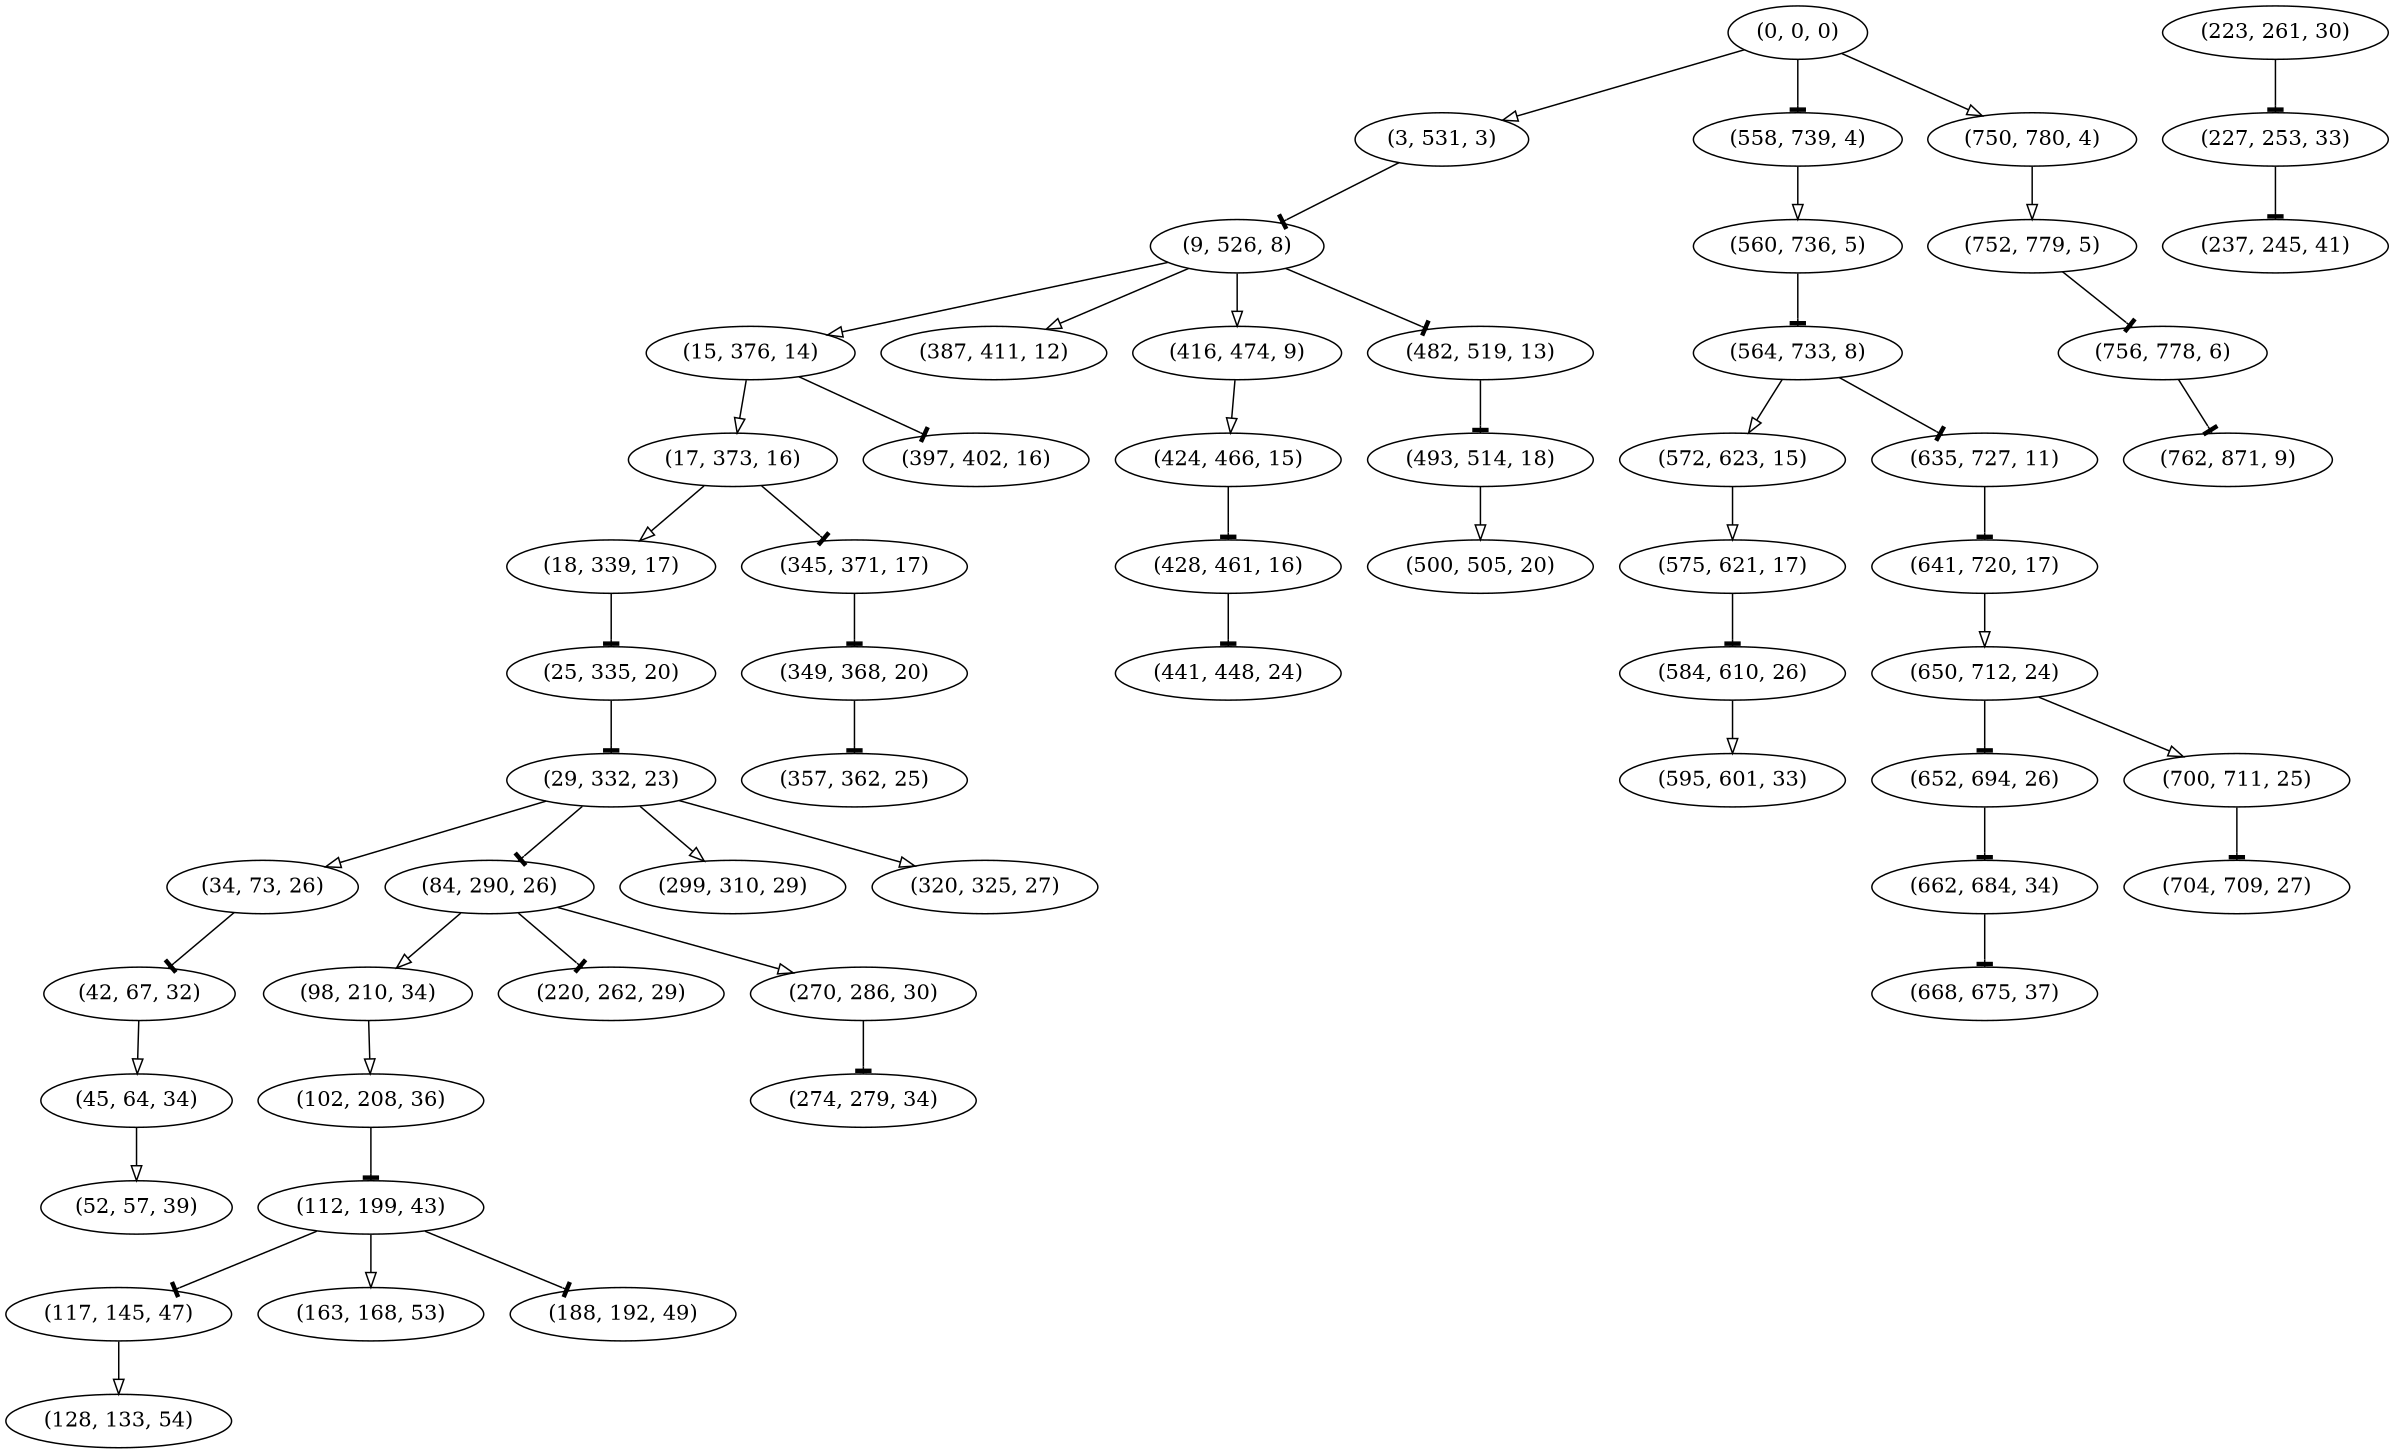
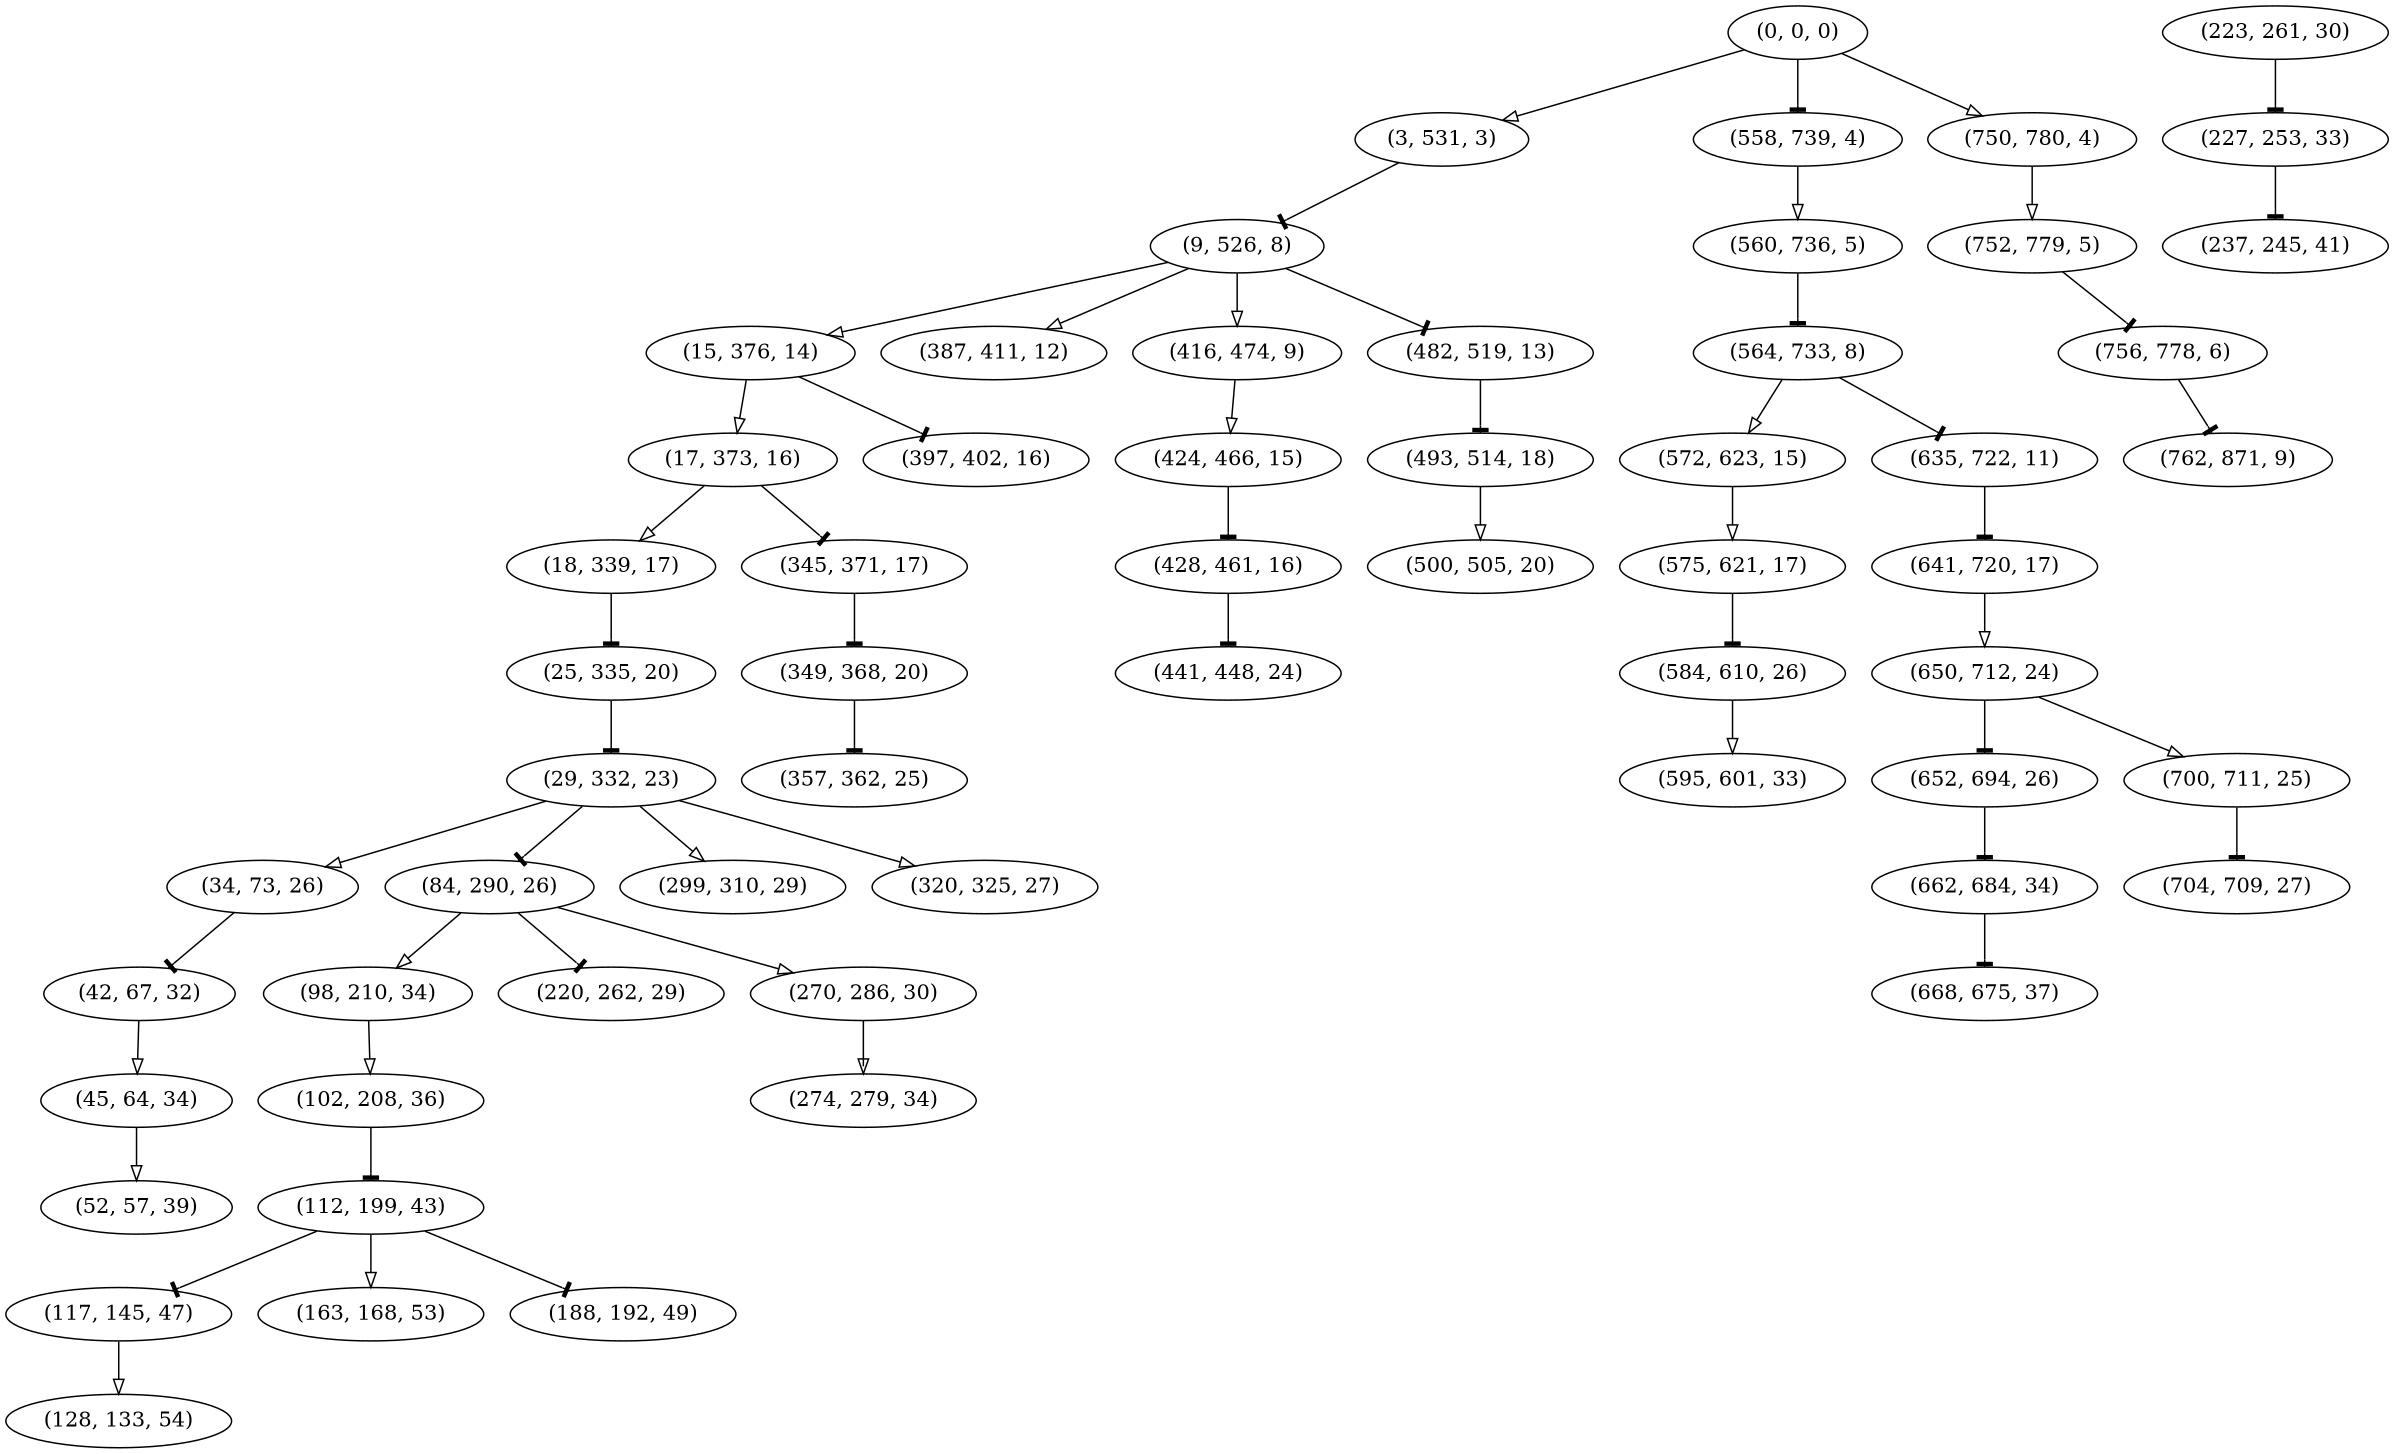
node "(635, 727, 11)": label "(635, 727, 11)" -> "(635, 722, 11)"
edge "(270, 286, 30)" -> "(274, 279, 34)": arrowhead tee -> onormal
